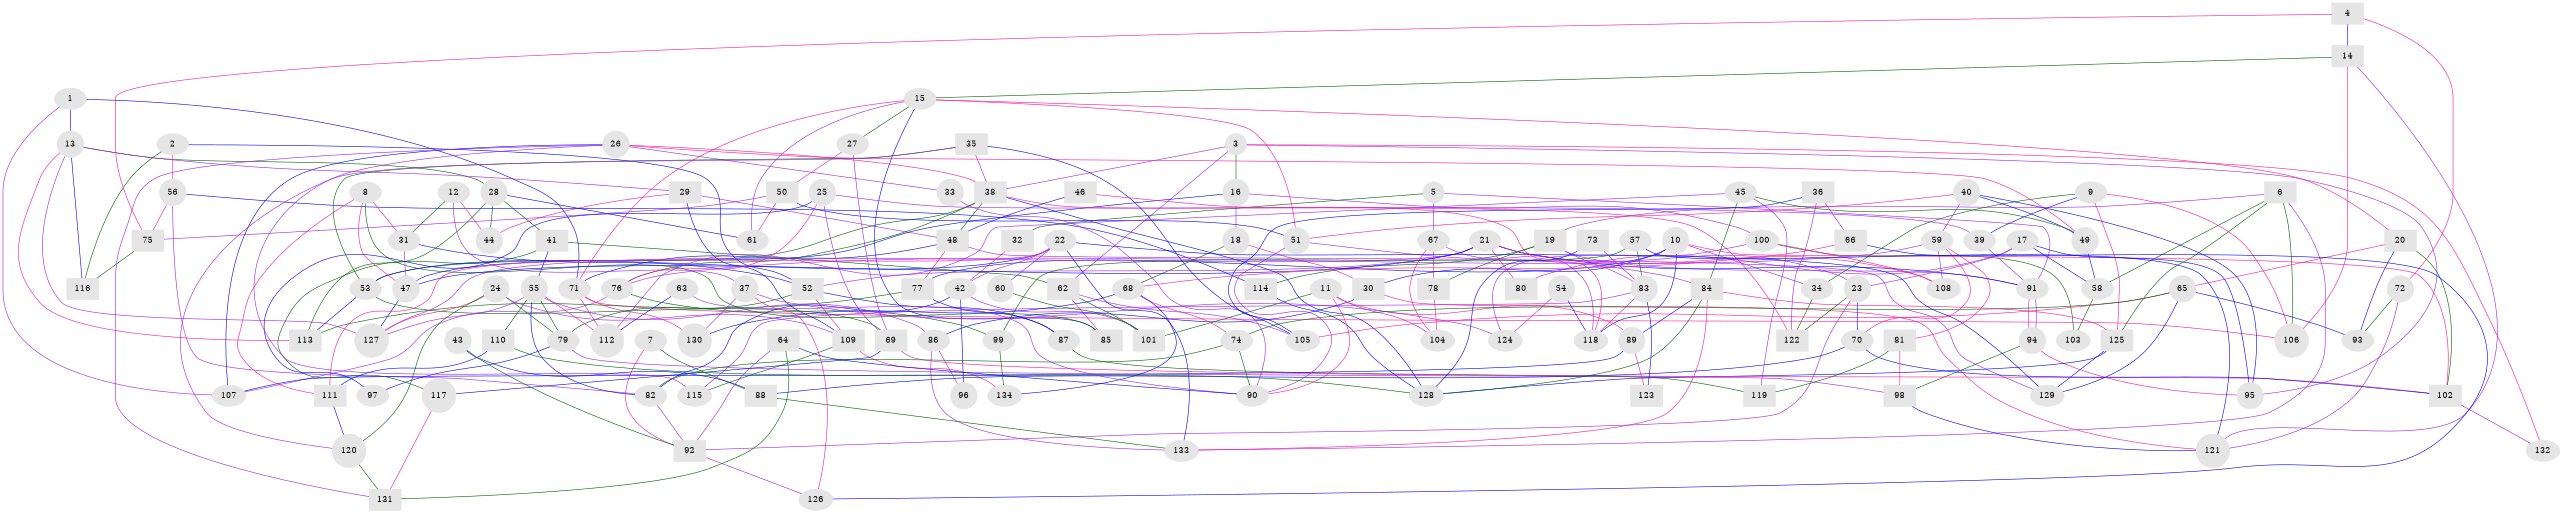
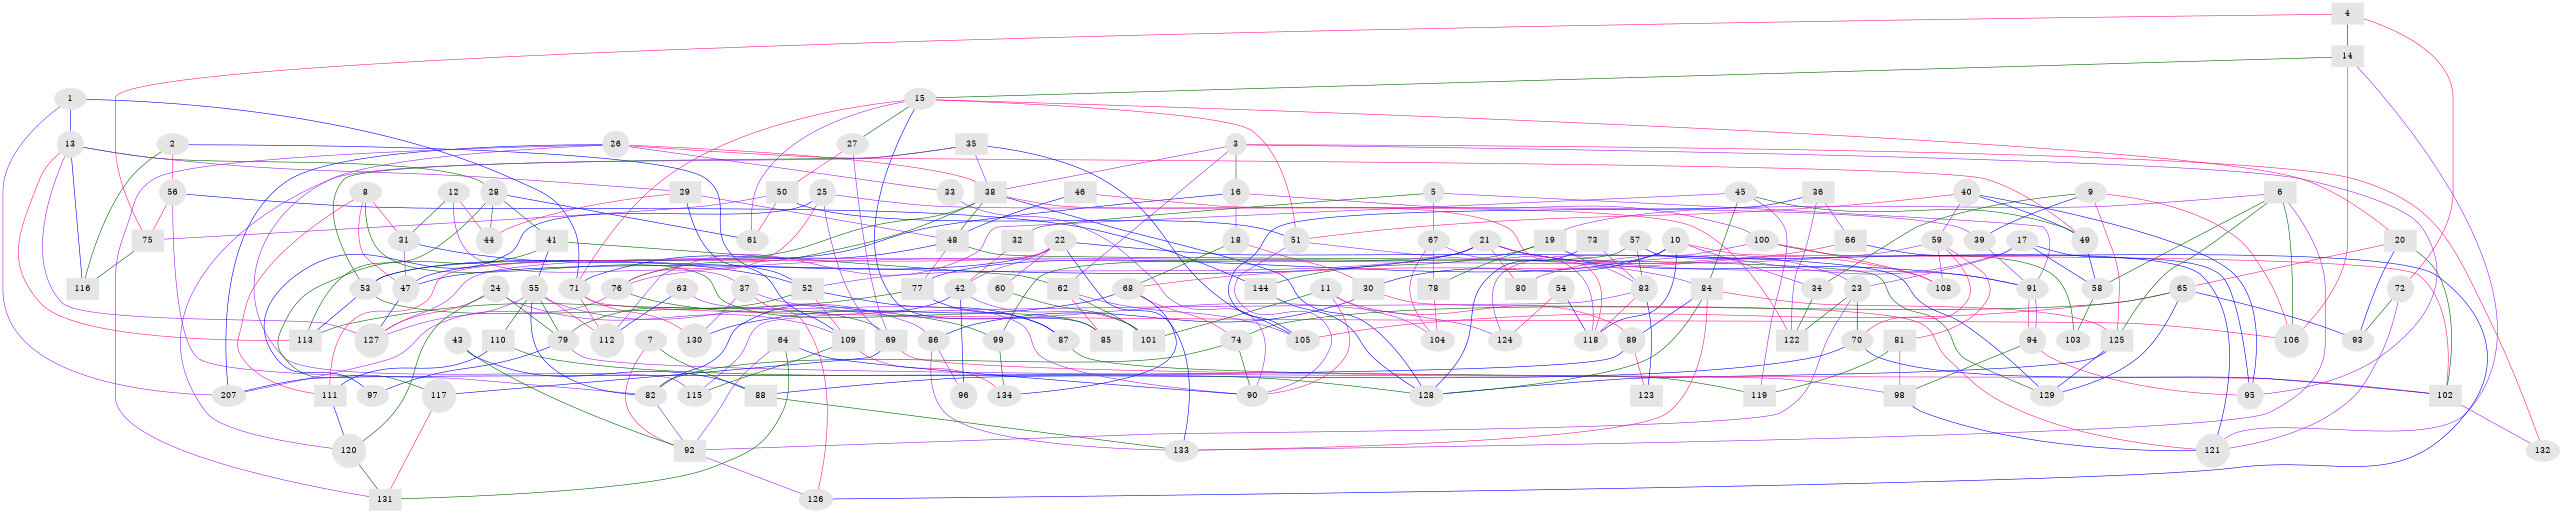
edge "48" -- "129": color purple -> darkgreen
node "114": label "114" -> "144"
node "107": label "107" -> "207"
